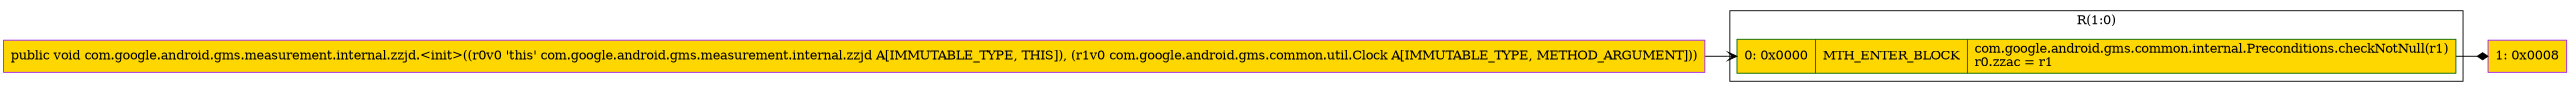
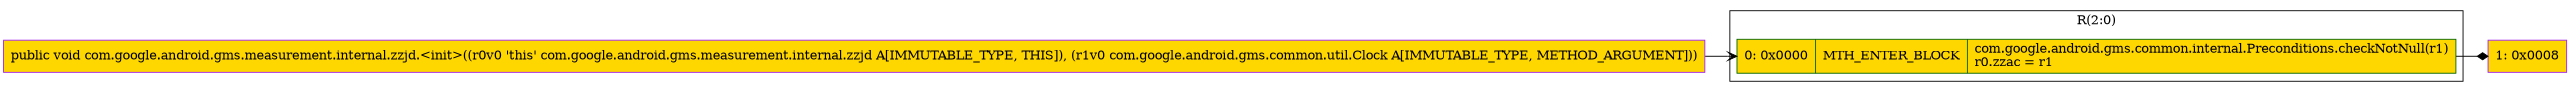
cluster "R(1:0)": label "R(1:0)" -> "R(2:0)"
